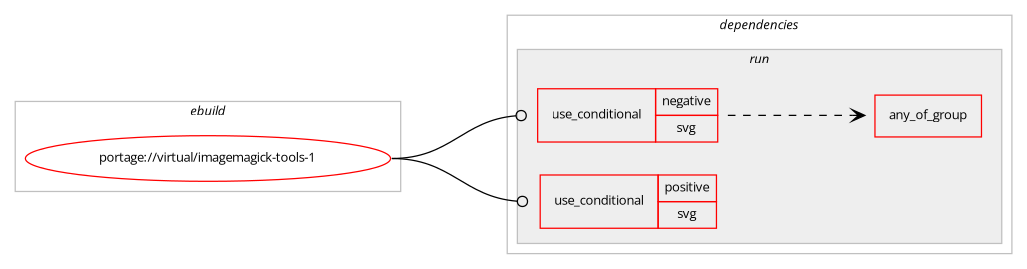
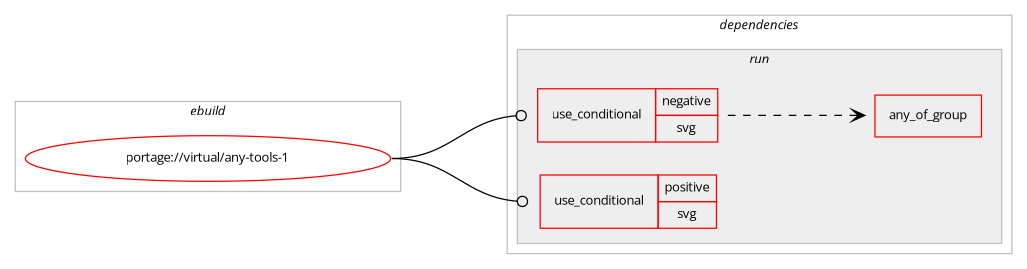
node "portage://virtual/imagemagick-tools-1": label "portage://virtual/imagemagick-tools-1" -> "portage://virtual/any-tools-1"
